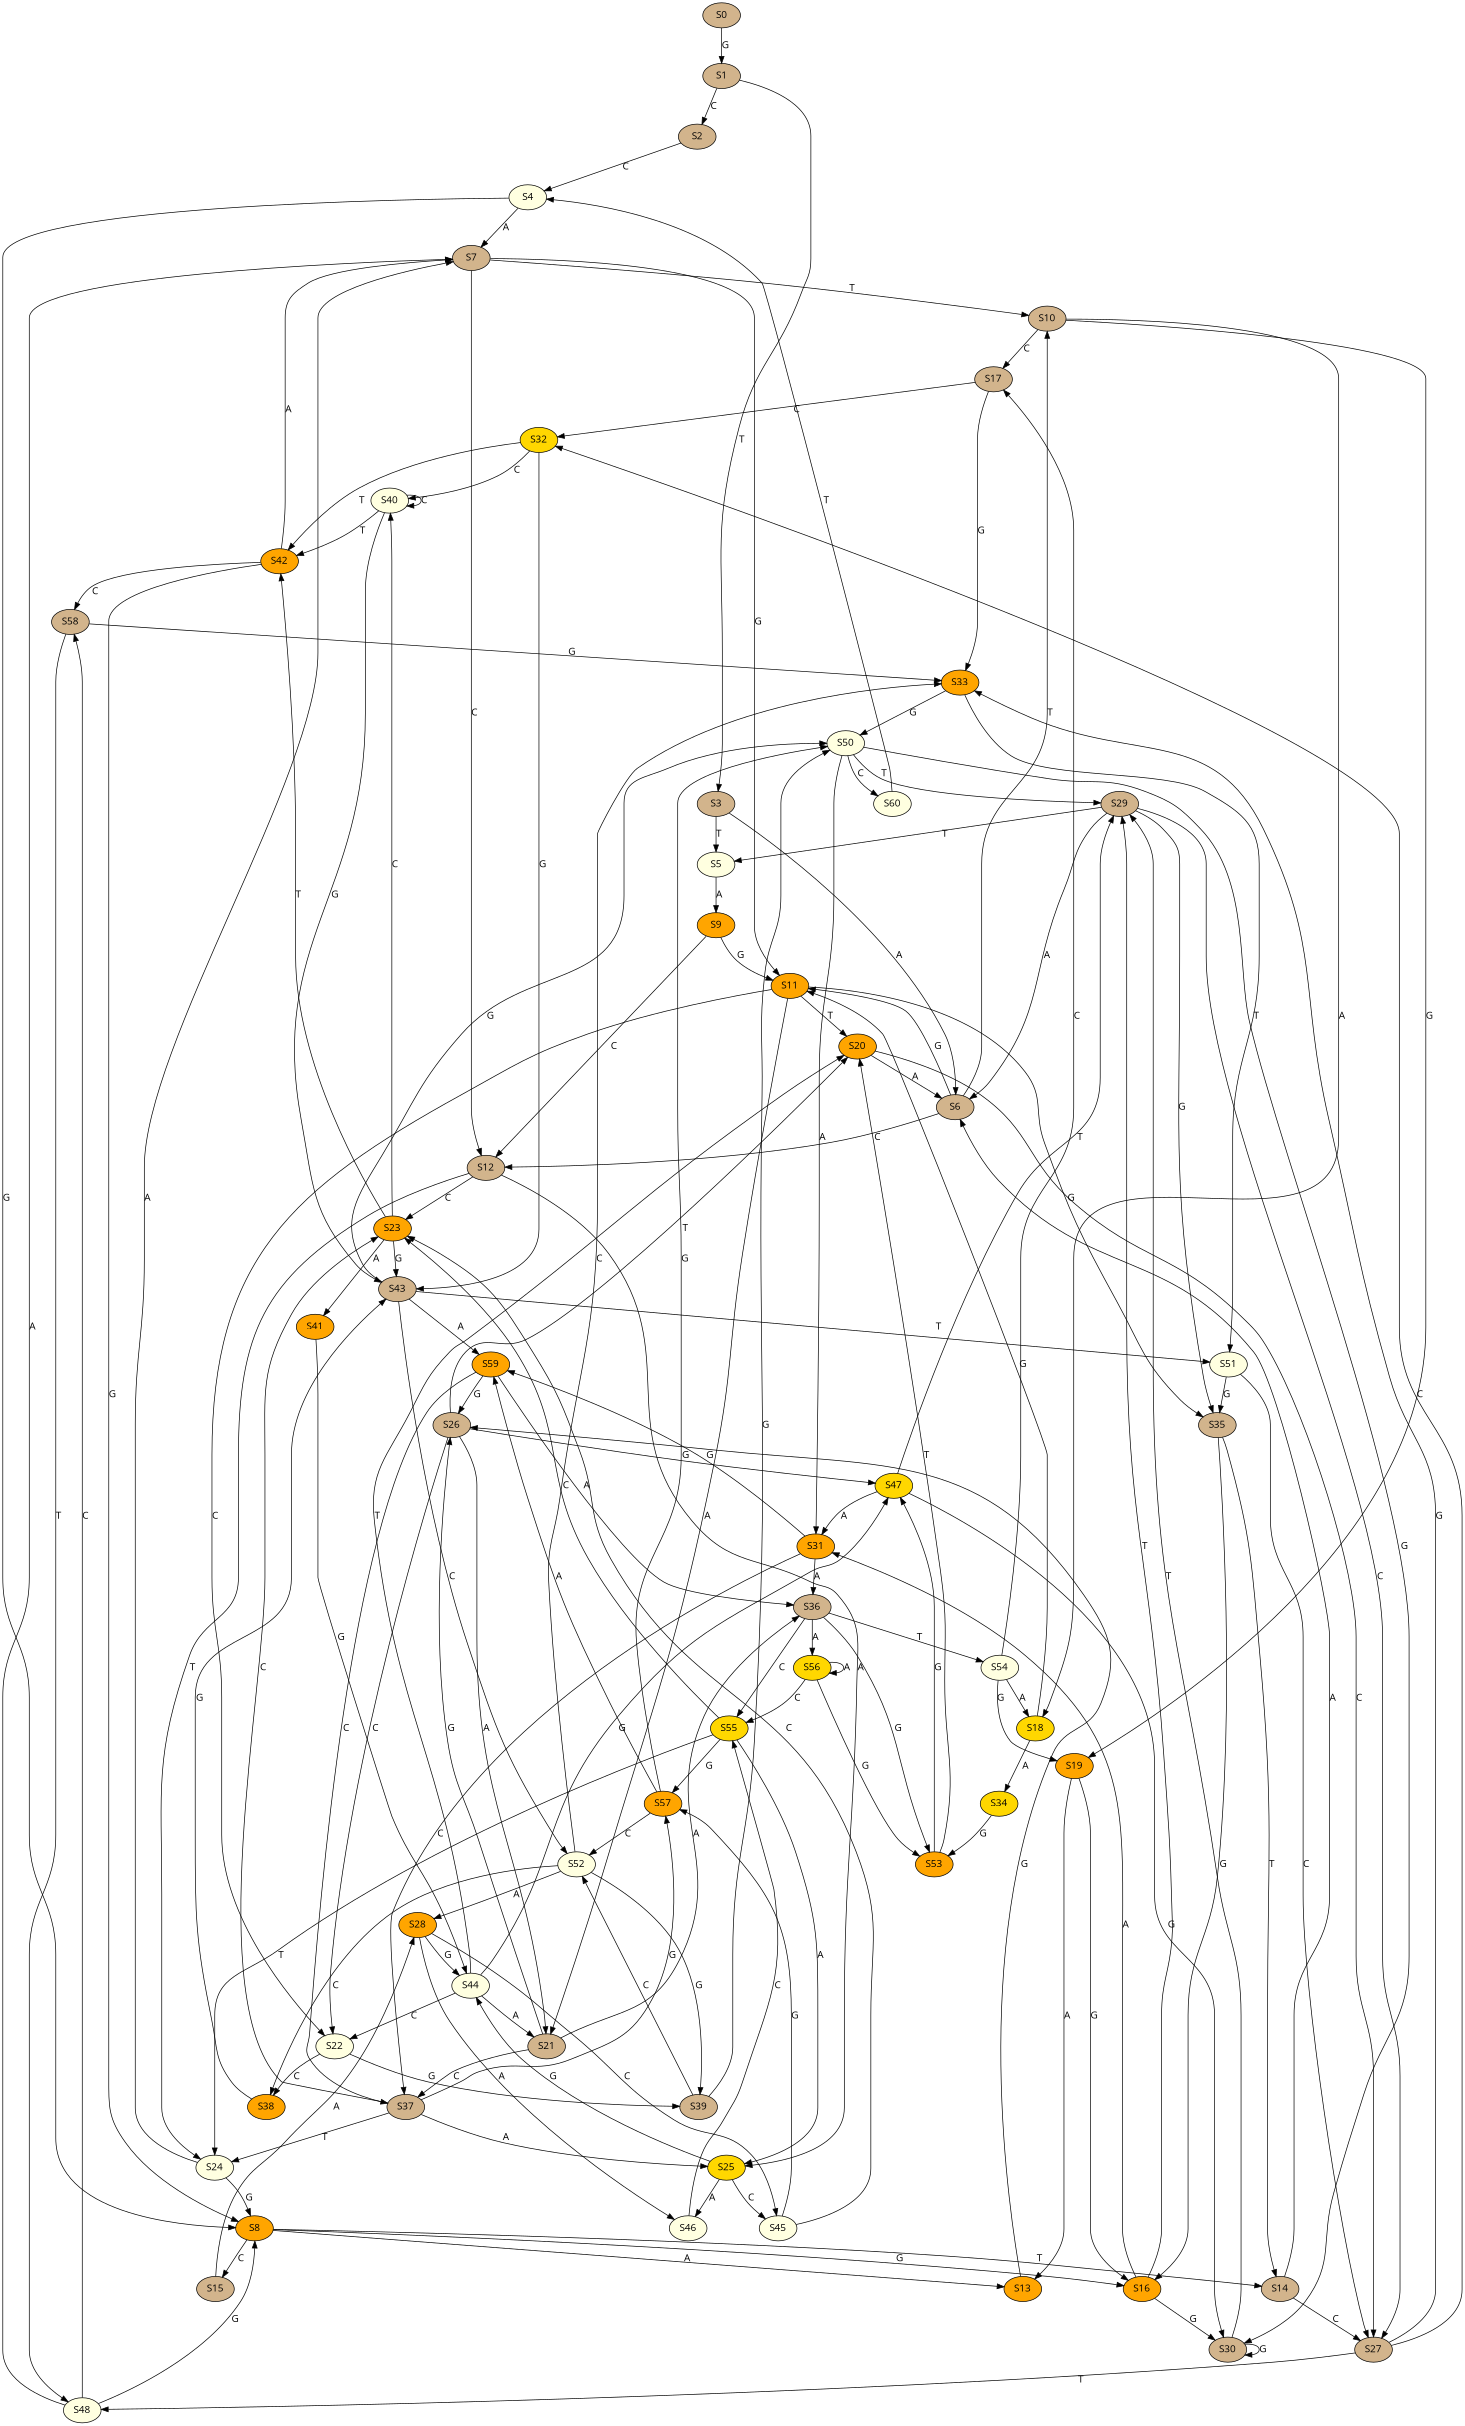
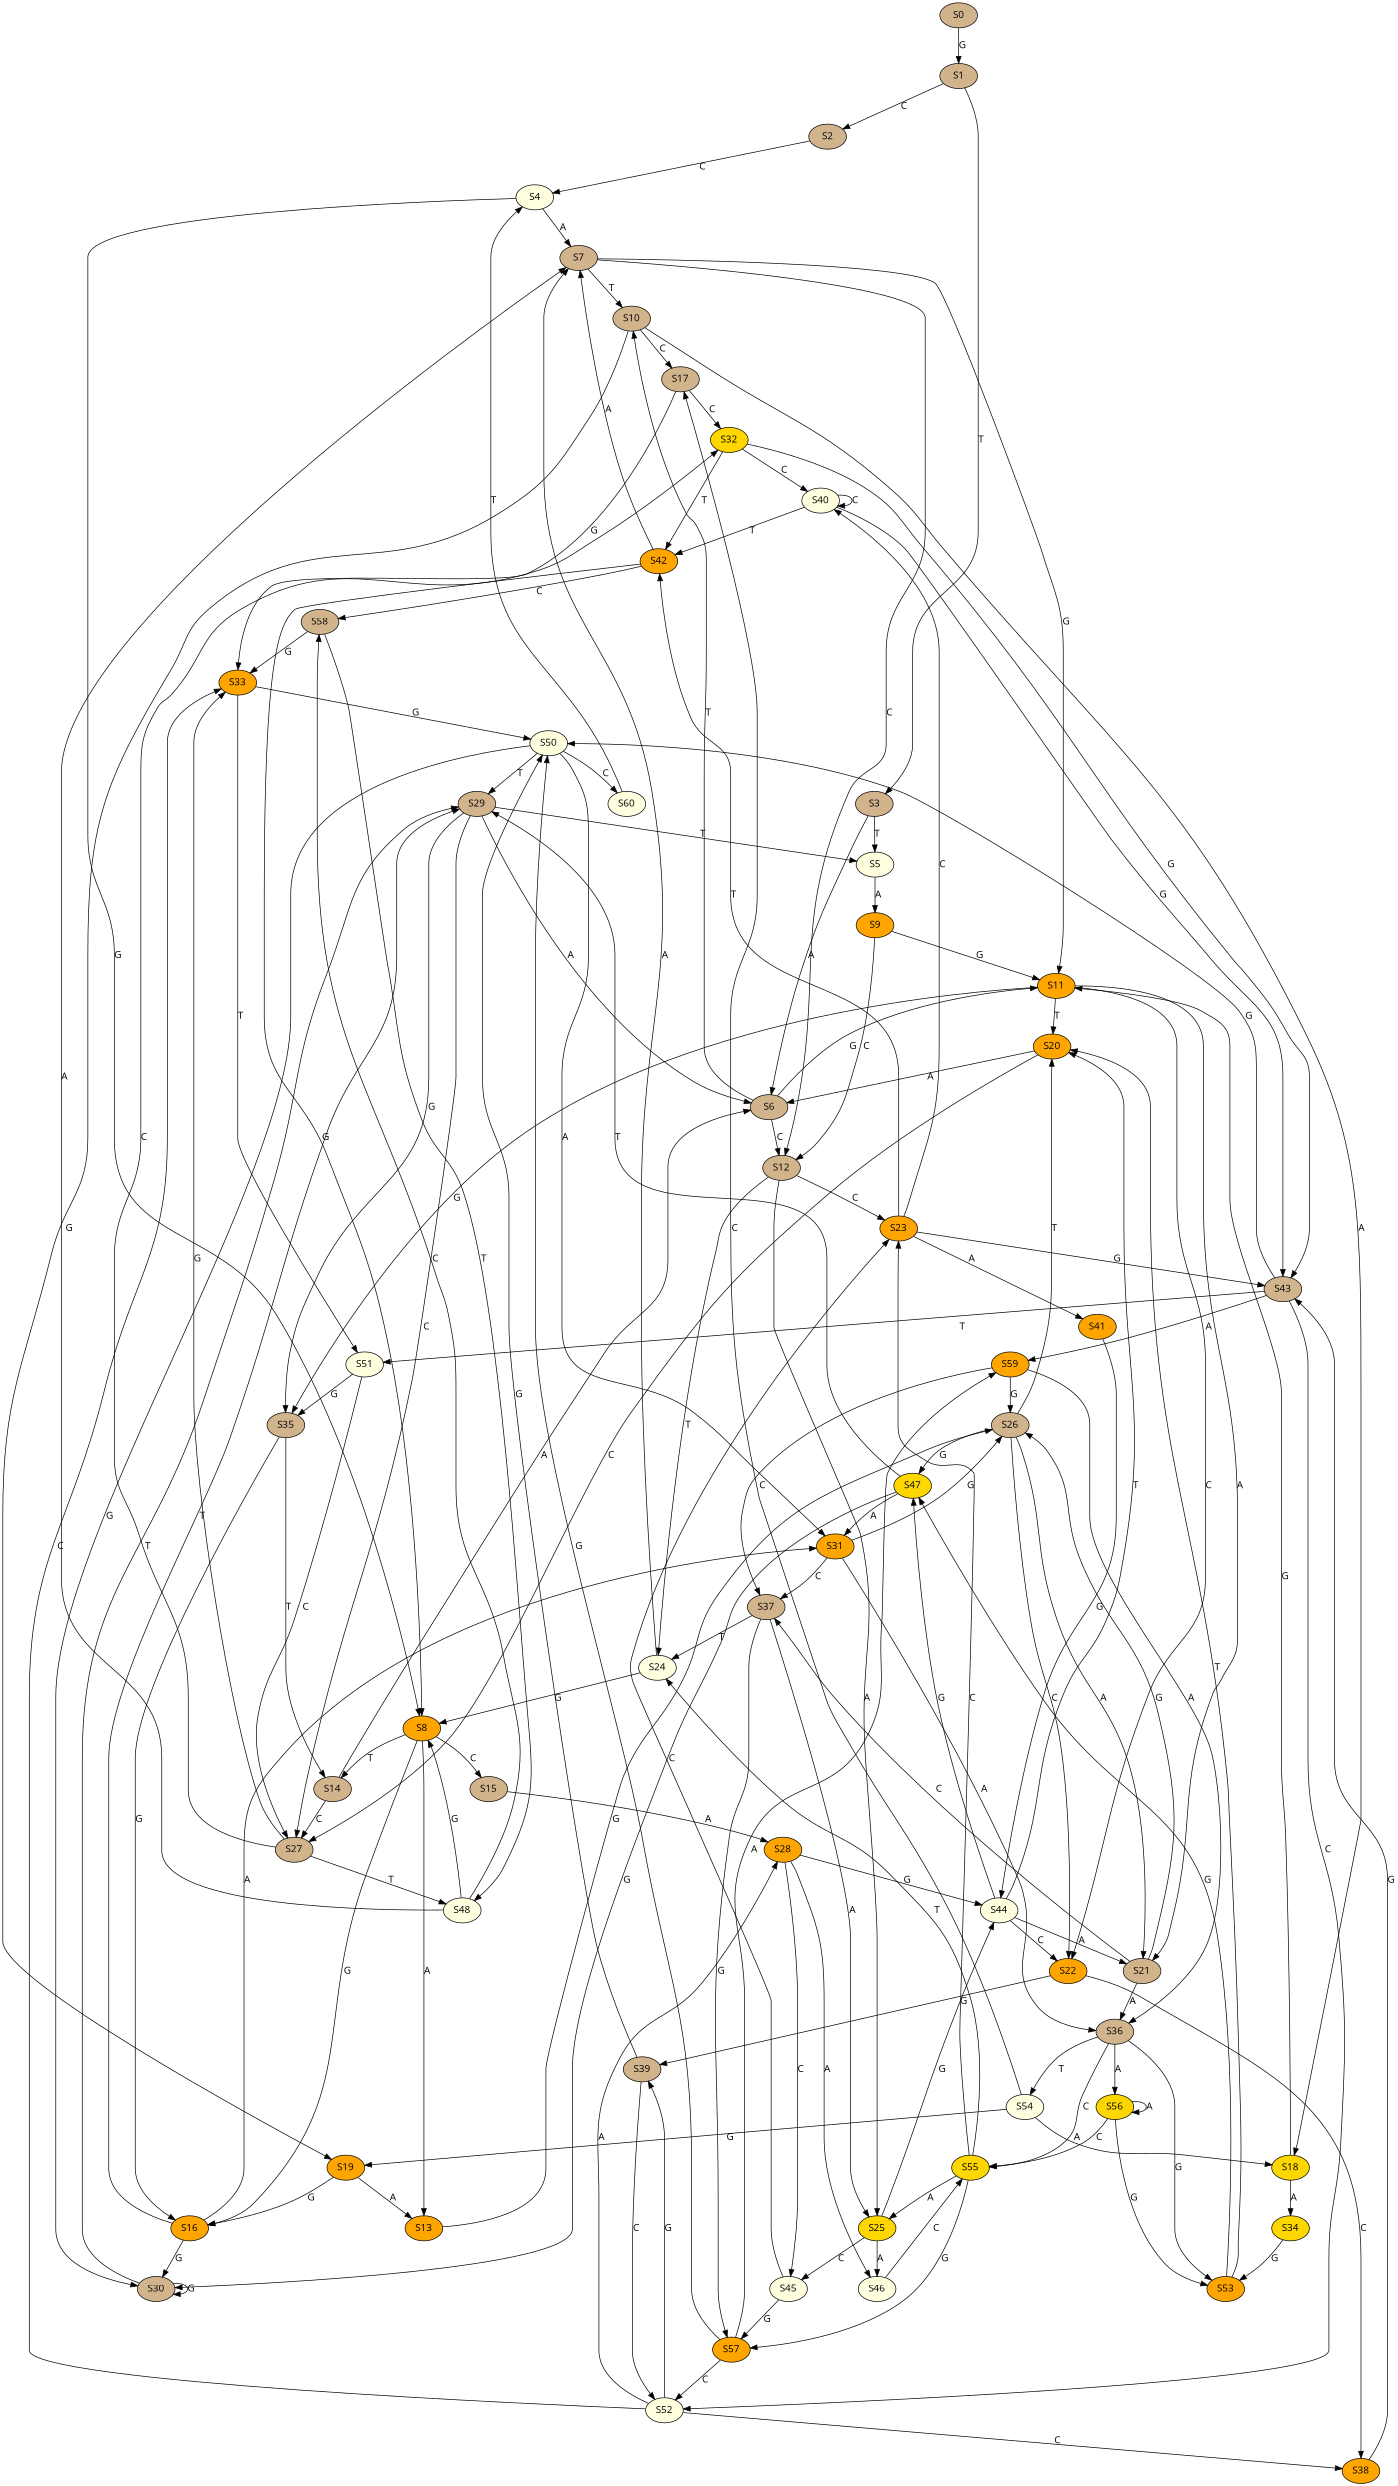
edge "S31" -> "S59": now "S31" -> "S26"
edge "S37" -> "S23": removed, label "C"
node "S22": fillcolor lightyellow -> orange
